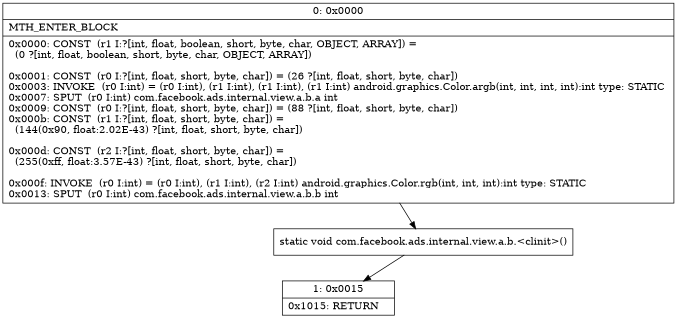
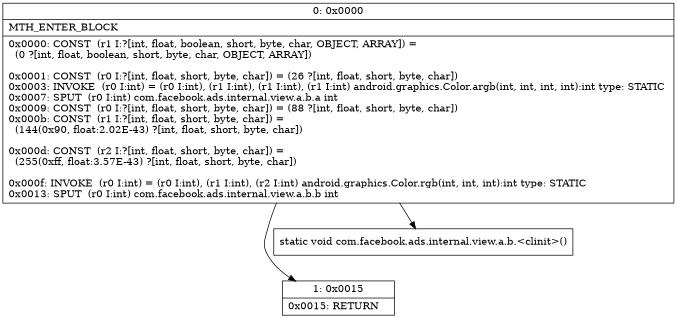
edge "static void com.facebook.ads.internal.view.a.b.<clinit>()" -> "1: 0x0015": now "0: 0x0000" -> "1: 0x0015"
node "1: 0x0015": text "0x1015: RETURN" -> "0x0015: RETURN"
